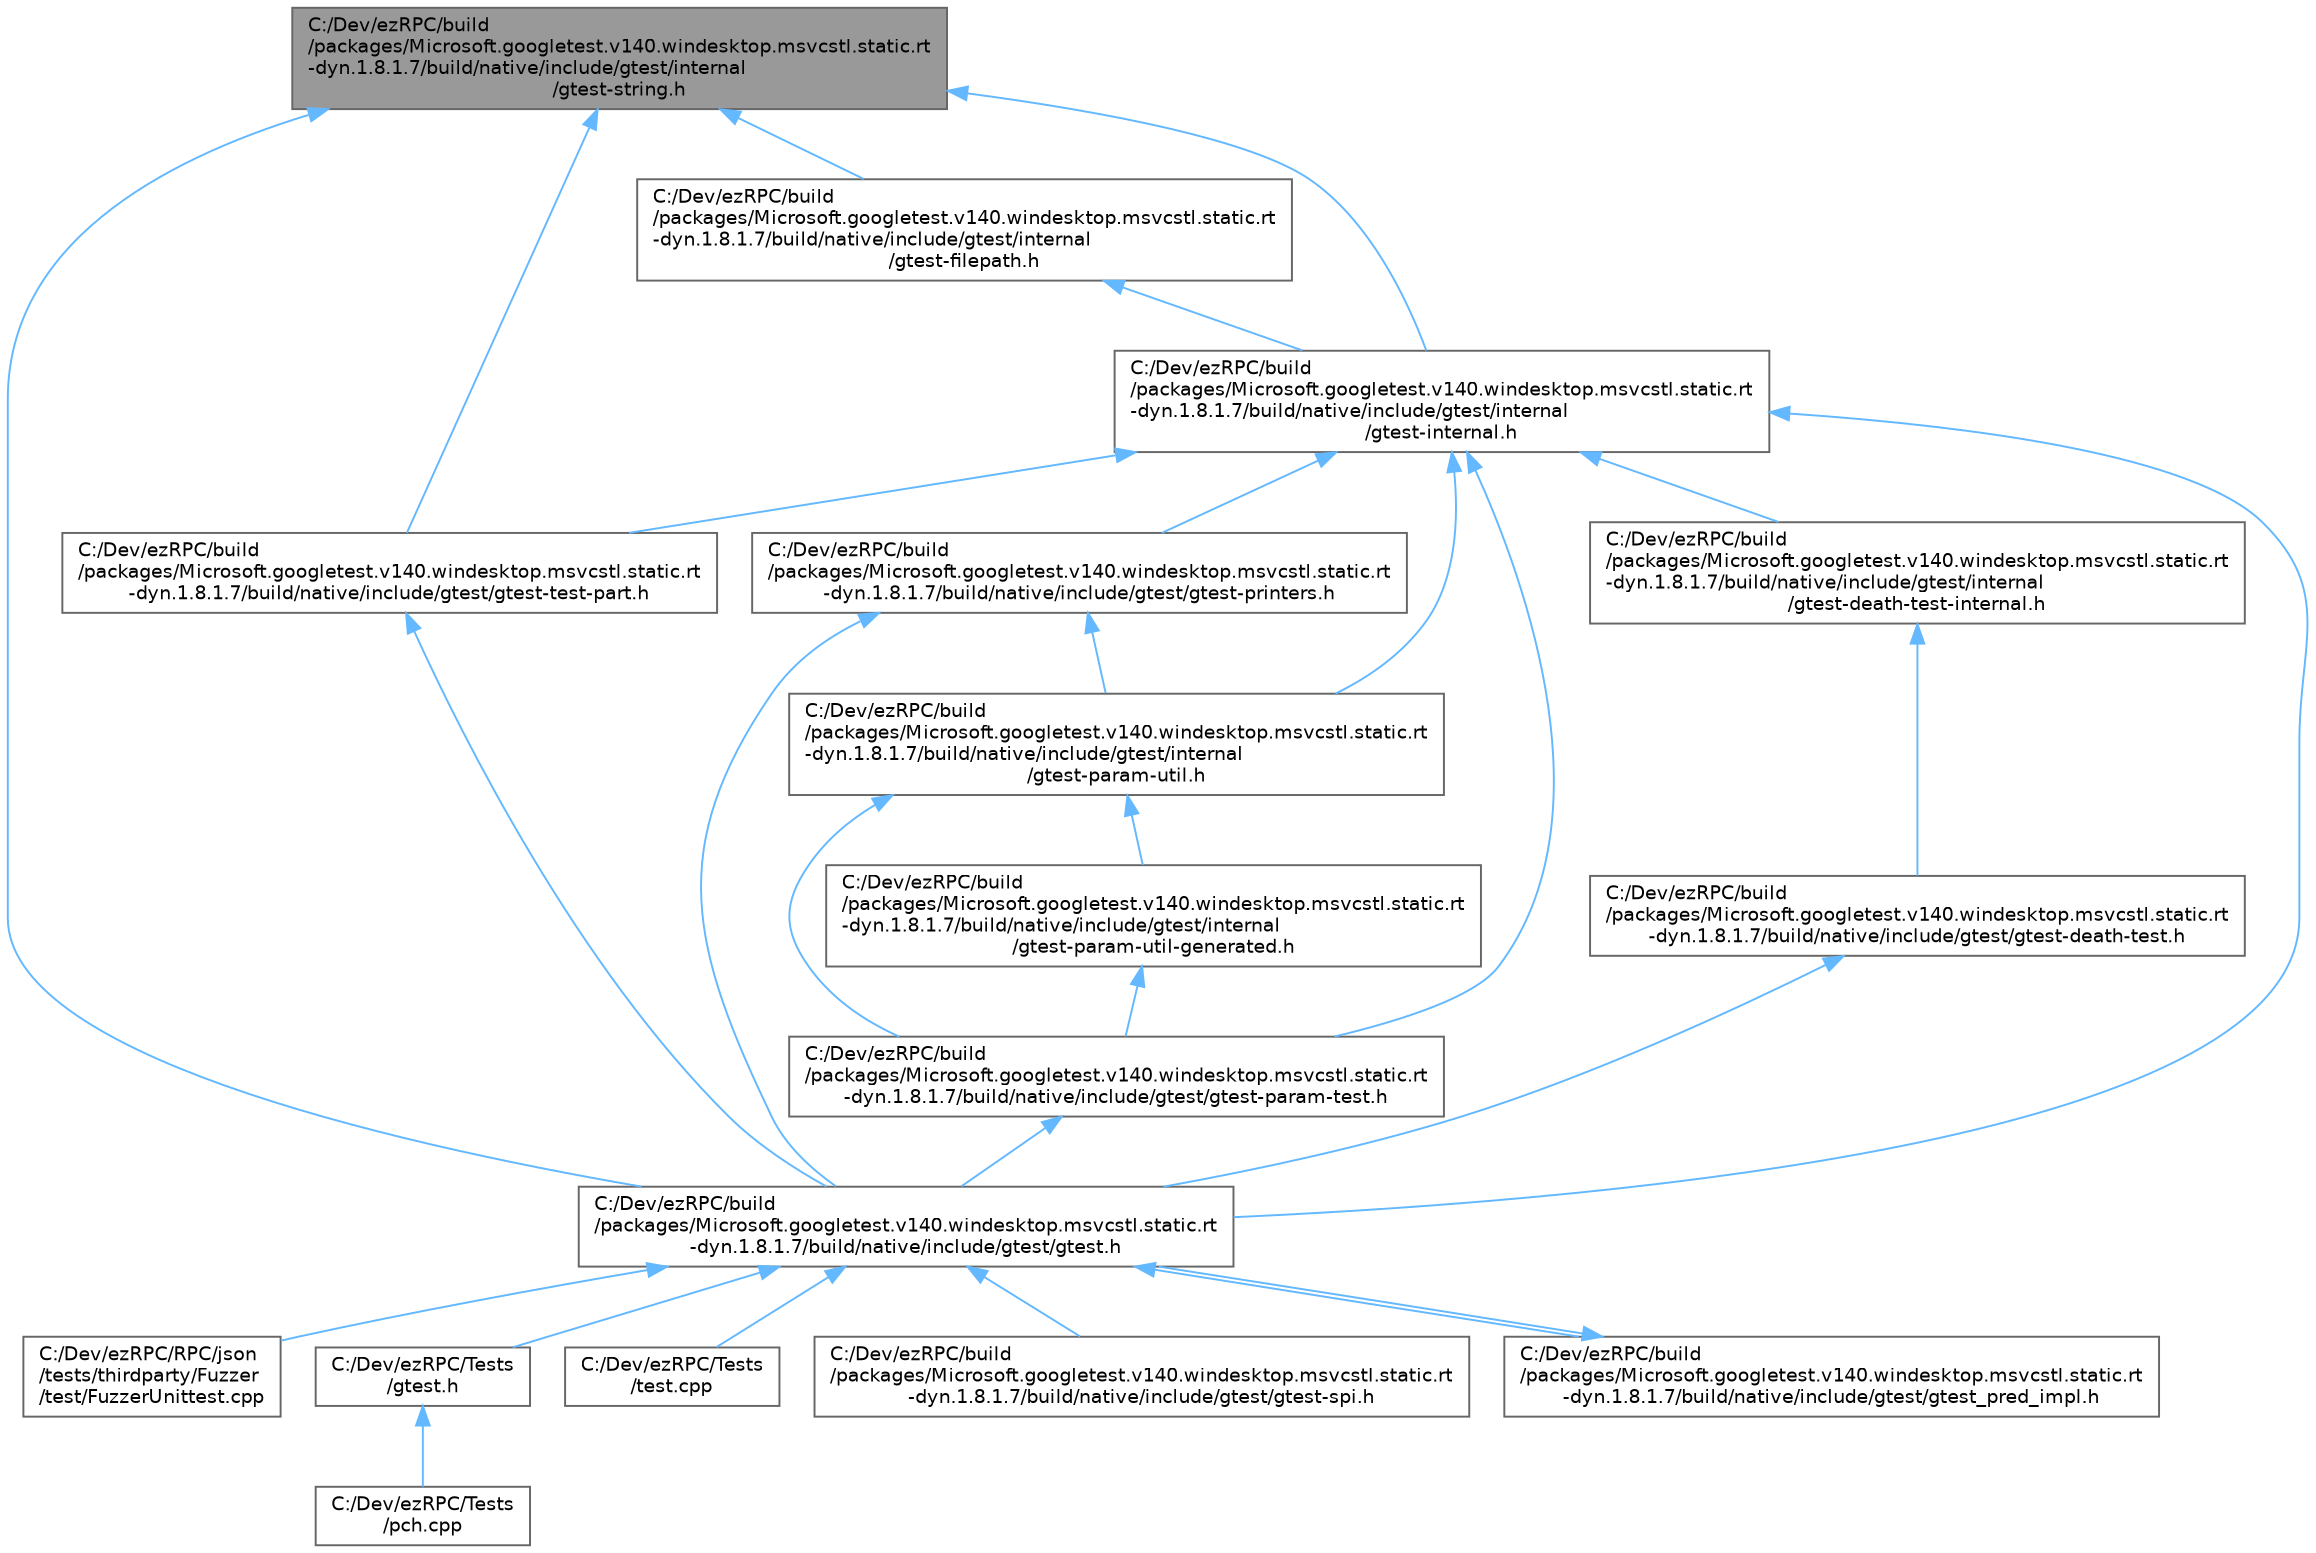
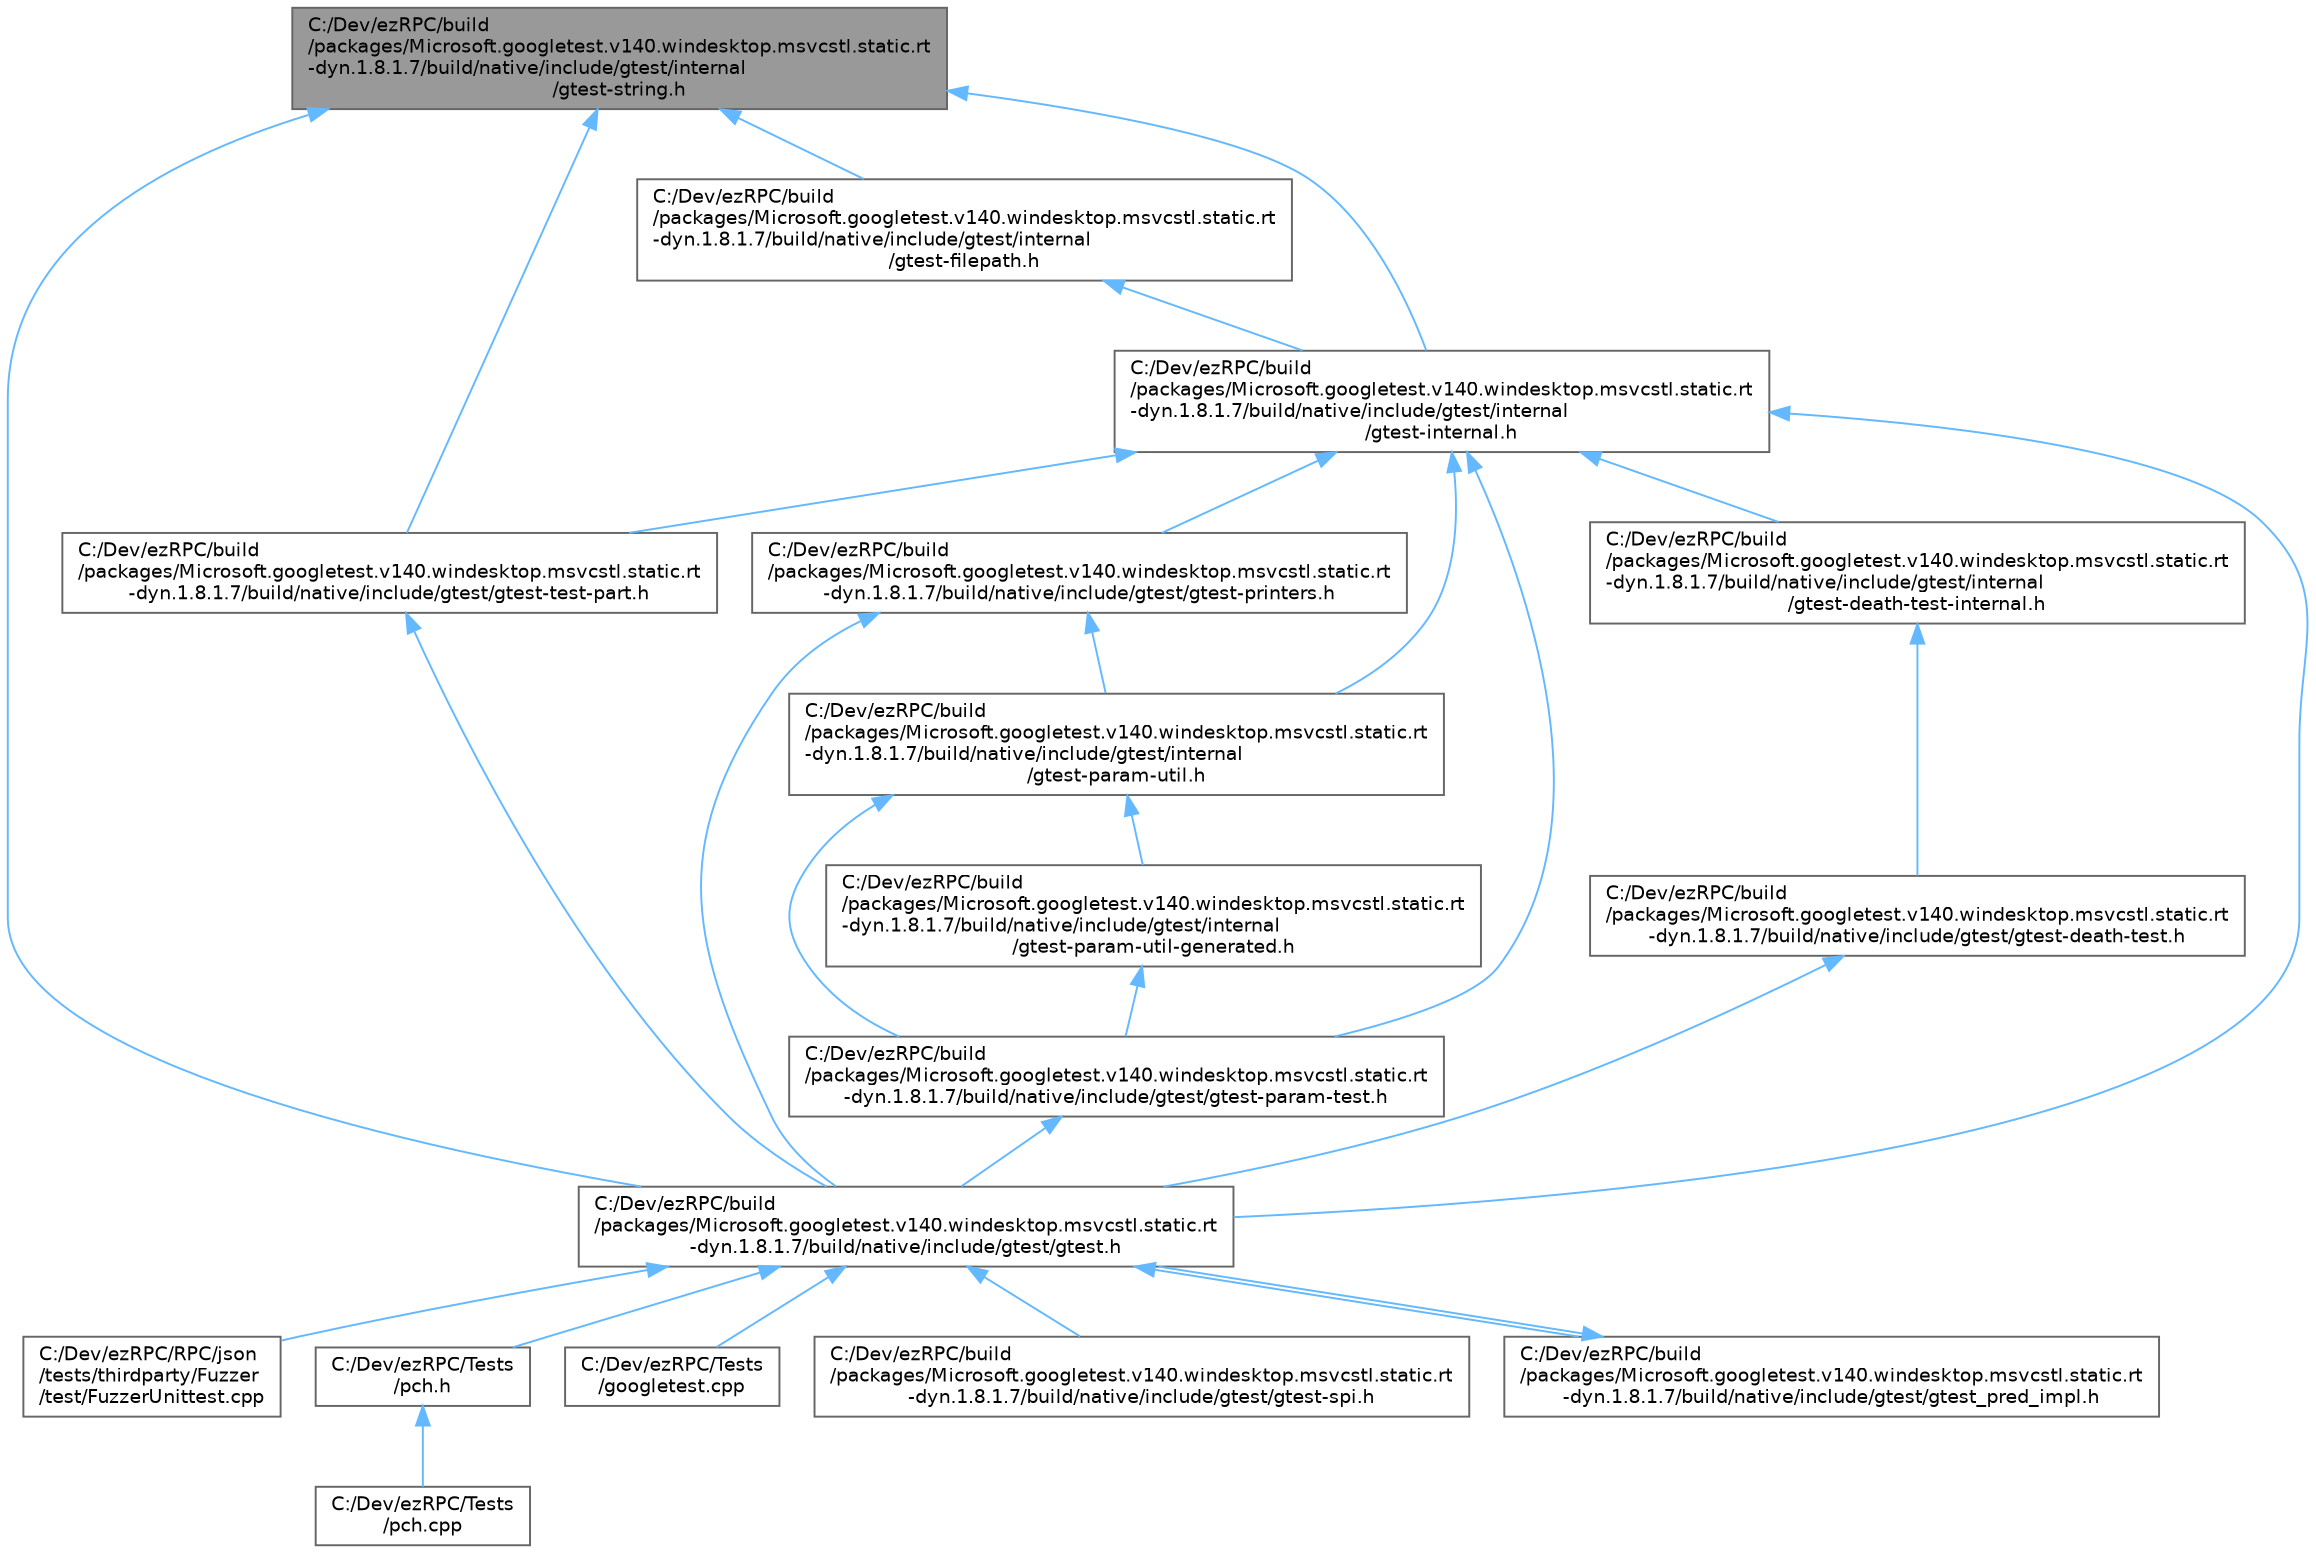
node "C:/Dev/ezRPC/Tests /gtest.h": label "C:/Dev/ezRPC/Tests /gtest.h" -> "C:/Dev/ezRPC/Tests /pch.h"
node "C:/Dev/ezRPC/Tests /test.cpp": label "C:/Dev/ezRPC/Tests /test.cpp" -> "C:/Dev/ezRPC/Tests /googletest.cpp"
